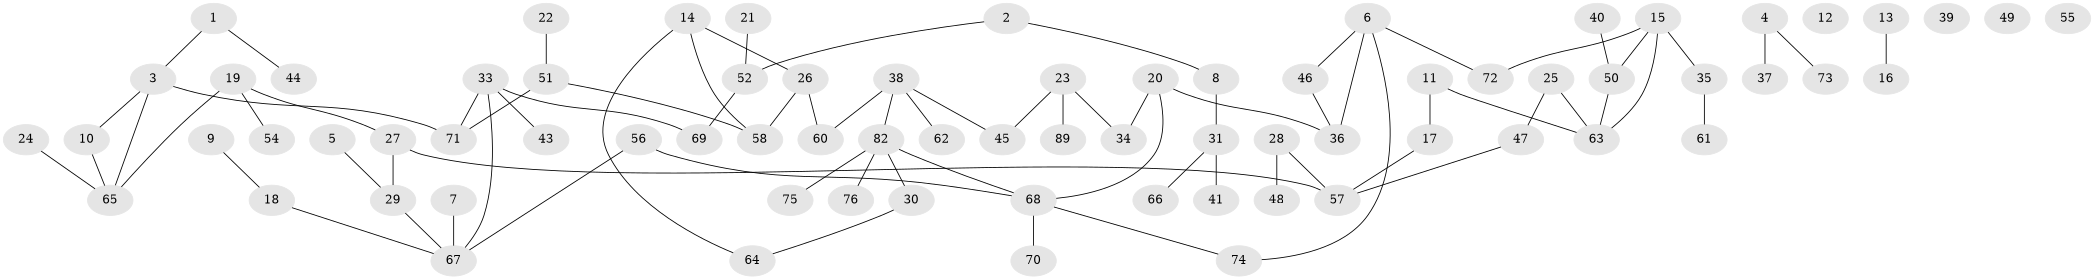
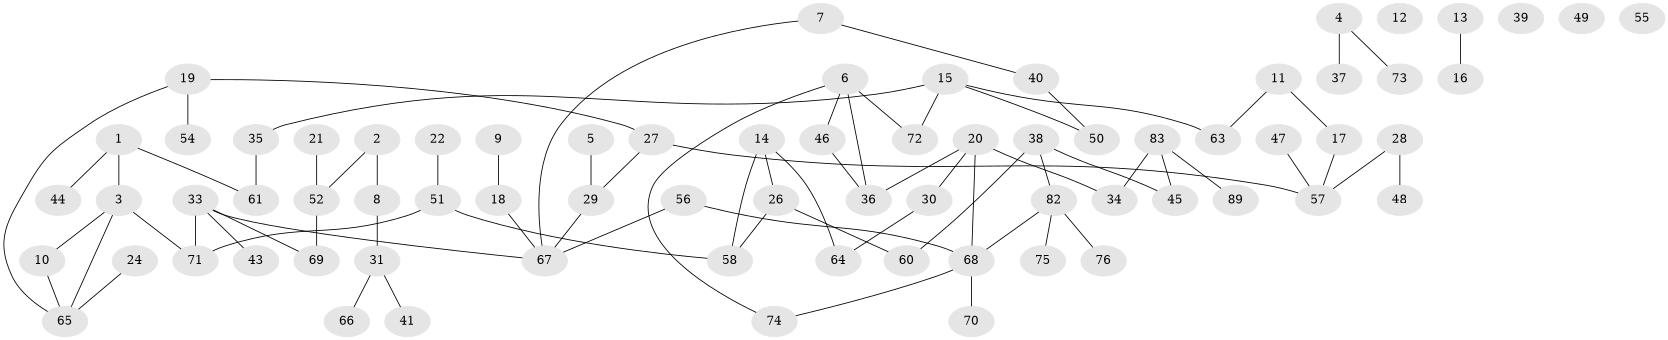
edge "7" -- "40": added
node "23": label "23" -> "83"
node "25": removed
edge "50" -- "63": removed
node "62": removed
edge "1" -- "61": added
edge "82" -- "30": now "20" -- "30"
